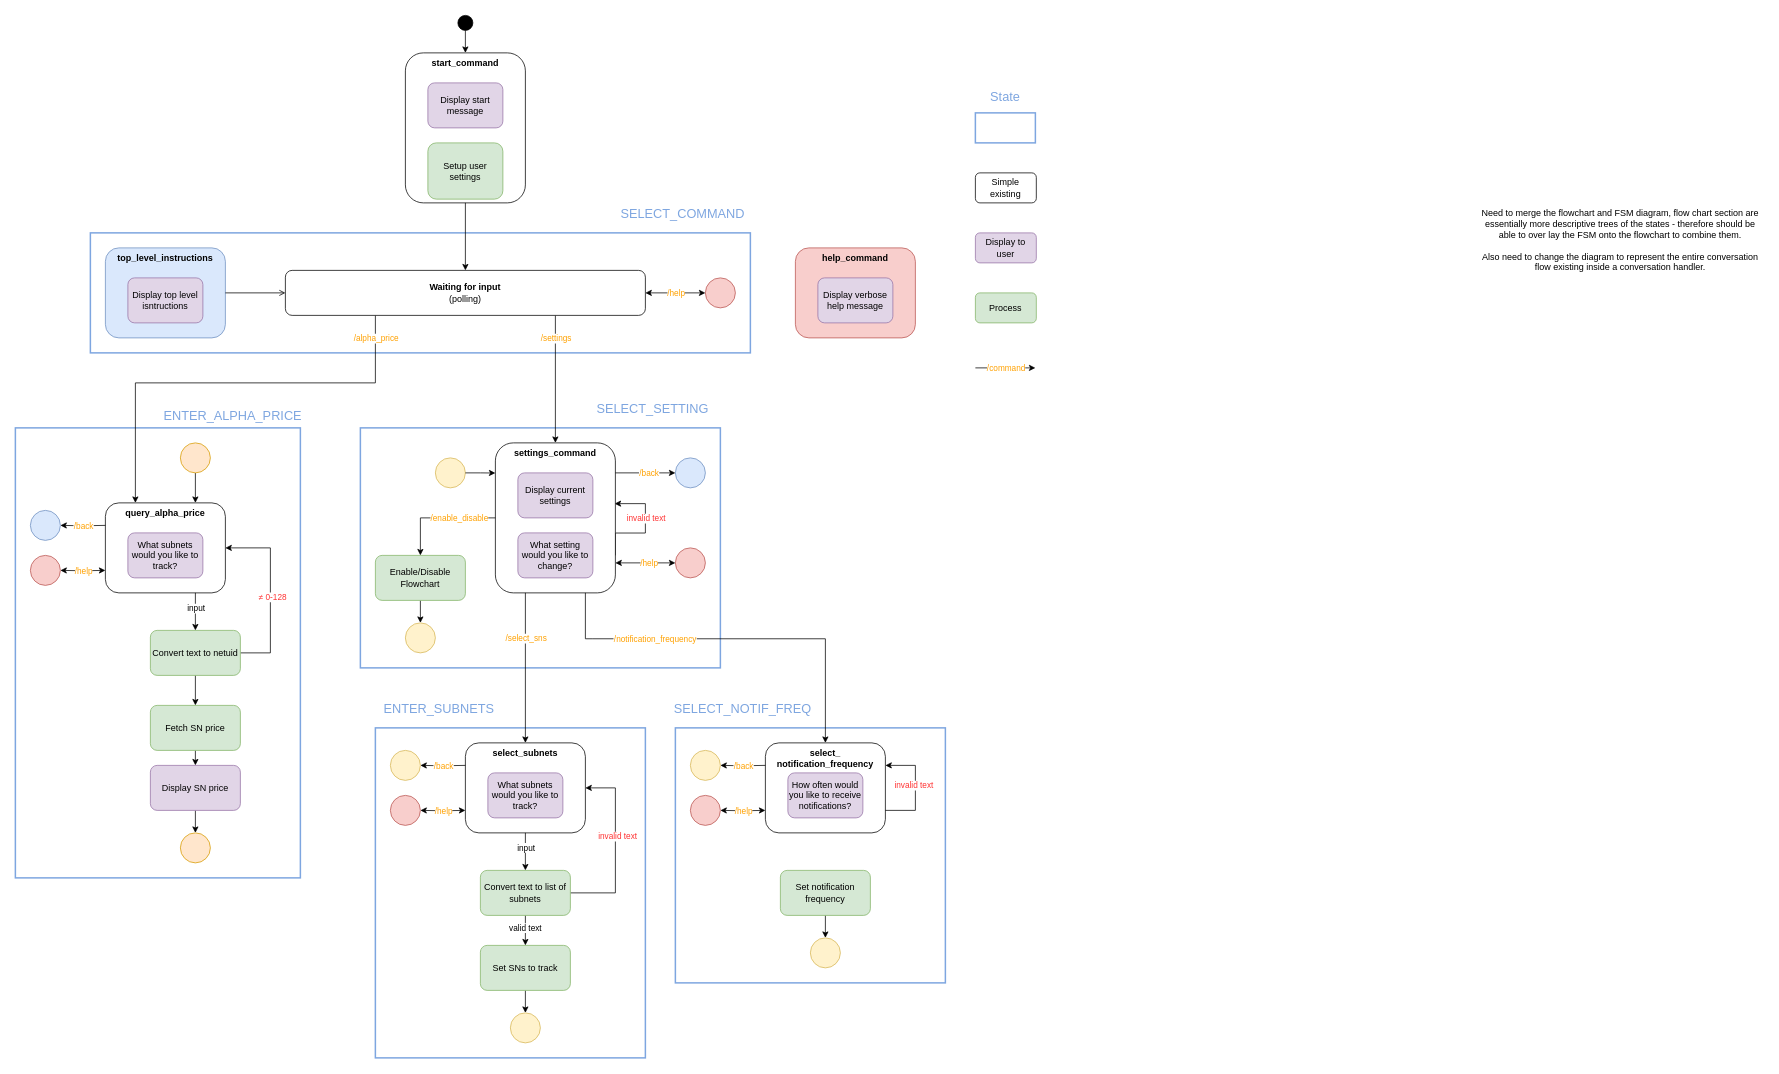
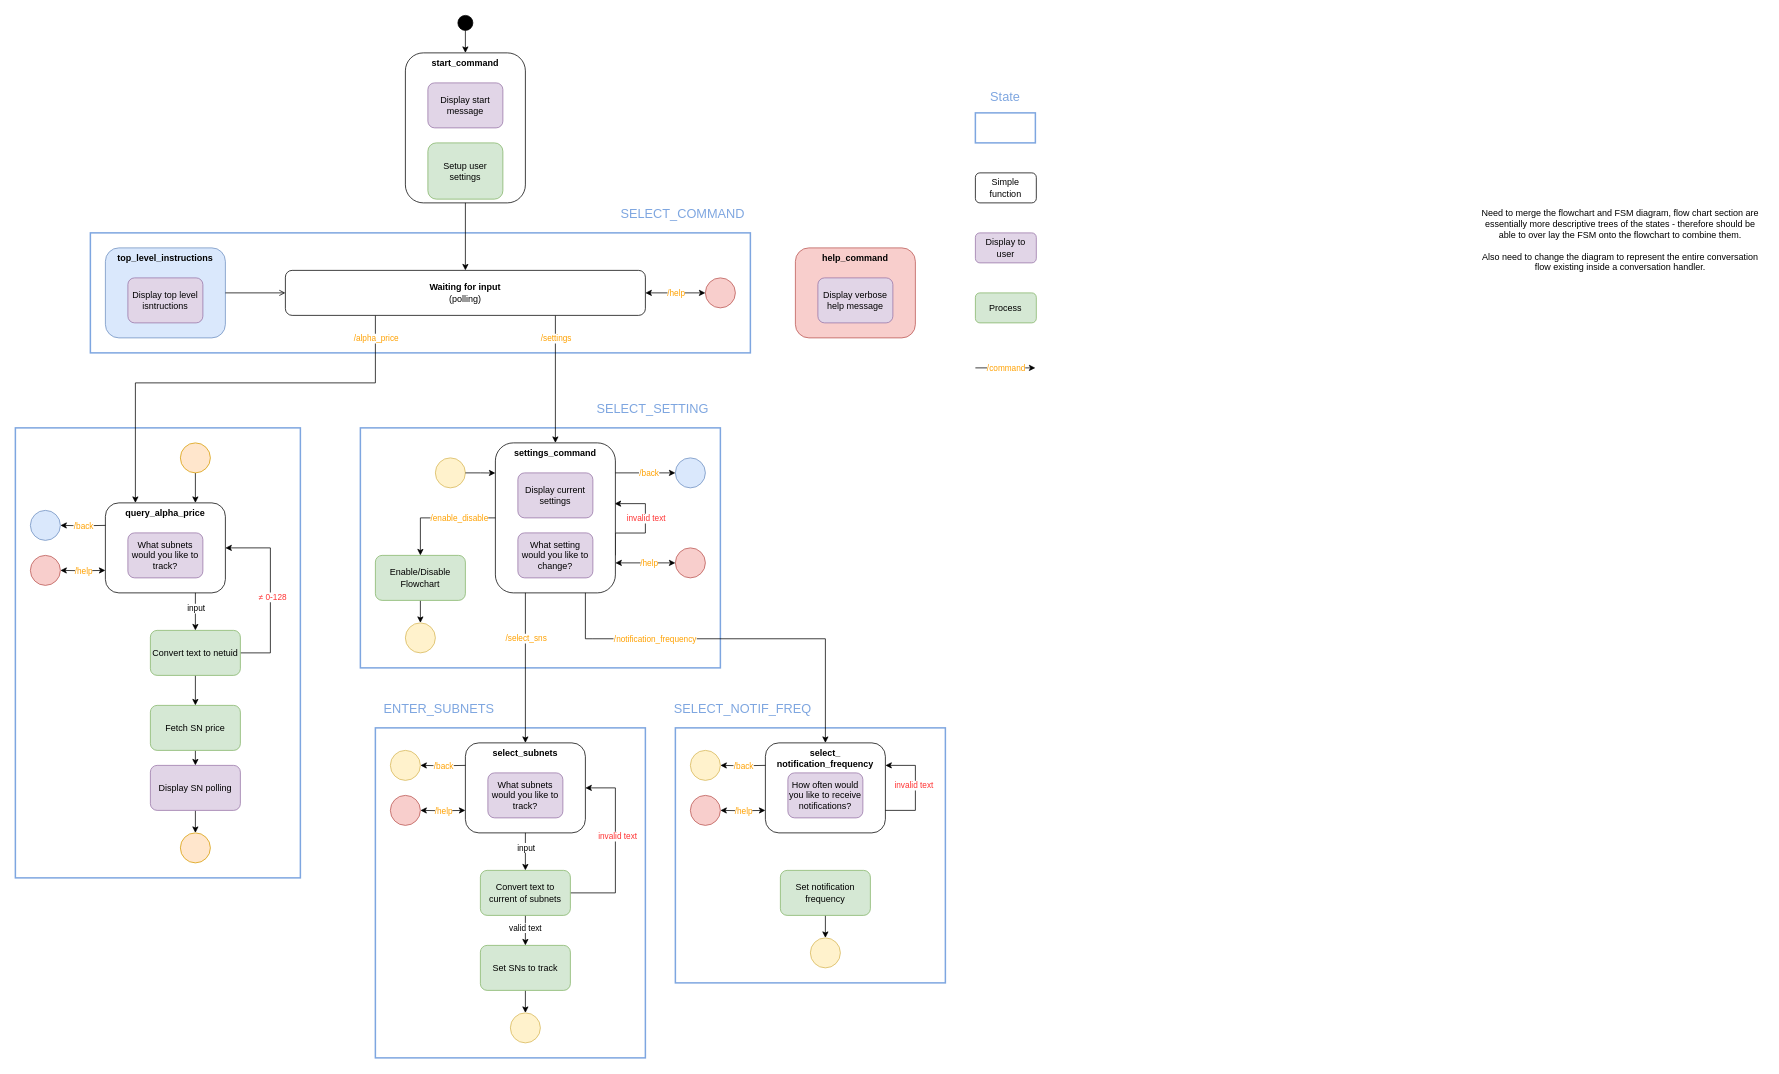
node "Simple existing": label "Simple existing" -> "Simple function"
node "ENTER_ALPHA_PRICE": removed
node "Display SN price": label "Display SN price" -> "Display SN polling"
node "Convert text to list of subnets": label "Convert text to list of subnets" -> "Convert text to current of subnets"
